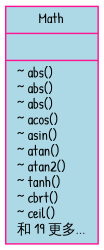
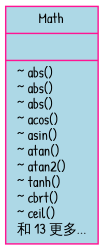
node "Math": text "和 19 更多..." -> "和 13 更多..."
